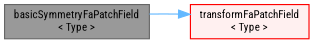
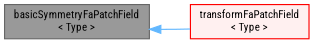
edge "basicSymmetryFaPatchField < Type >" -> "transformFaPatchField < Type >": reversed
